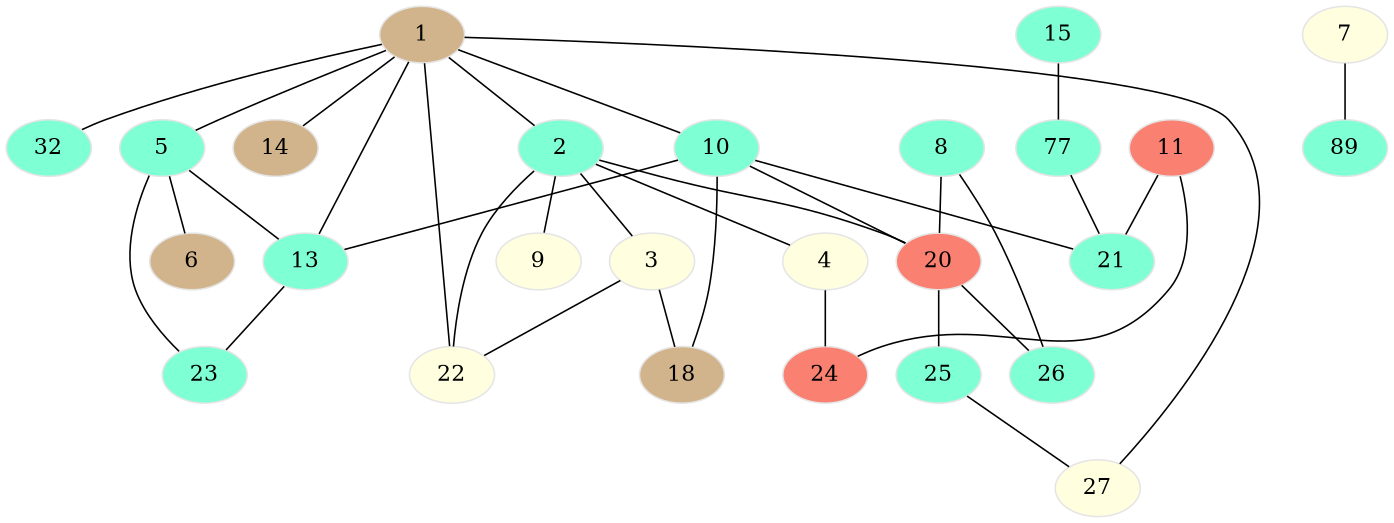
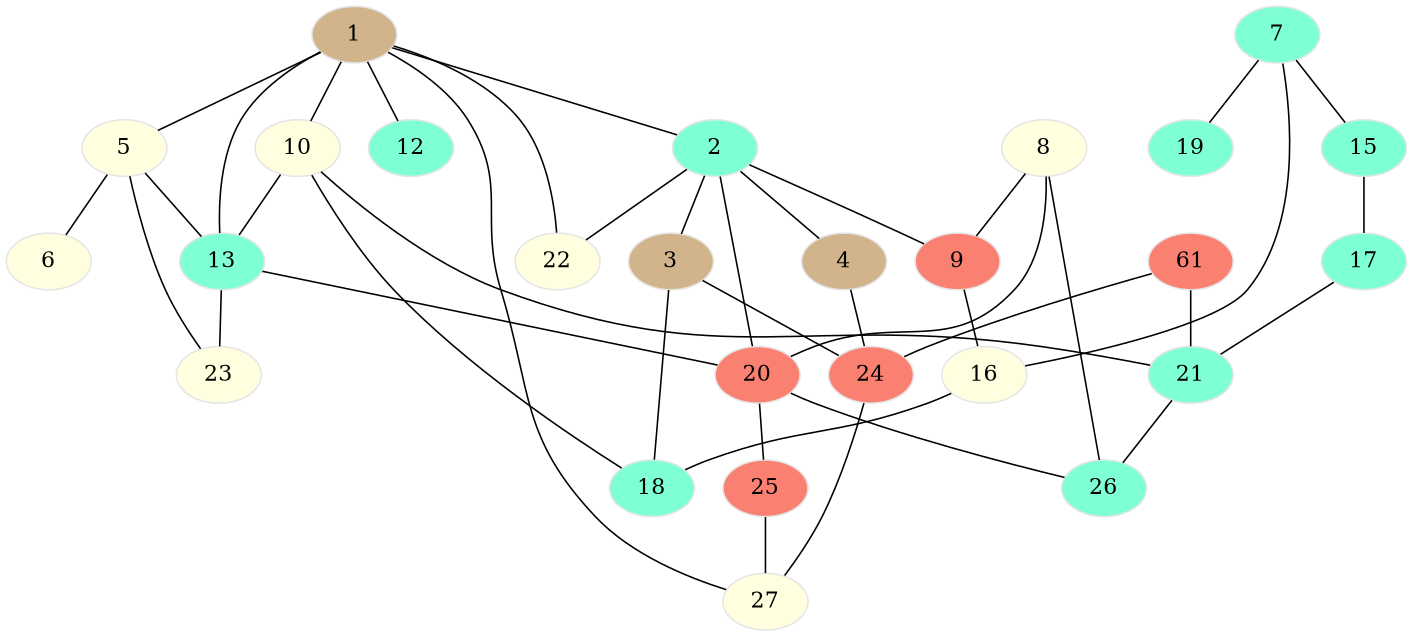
node "7": fillcolor lightyellow -> aquamarine
edge "7" -- "15": added
node "32": label "32" -> "12"
node "5": fillcolor aquamarine -> lightyellow
node "14": removed
node "10": fillcolor aquamarine -> lightyellow
node "8": fillcolor aquamarine -> lightyellow
node "77": label "77" -> "17"
node "11": label "11" -> "61"
node "89": label "89" -> "19"
edge "10" -- "20": now "13" -- "20"
edge "8" -- "9": added
node "6": fillcolor tan -> lightyellow
node "9": fillcolor lightyellow -> salmon
node "3": fillcolor lightyellow -> tan
node "4": fillcolor lightyellow -> tan
edge "3" -- "22": now "3" -- "24"
node "23": fillcolor aquamarine -> lightyellow
node "18": fillcolor tan -> aquamarine
node "25": fillcolor aquamarine -> salmon
node "16": added
edge "21" -- "26": added
edge "24" -- "27": added
